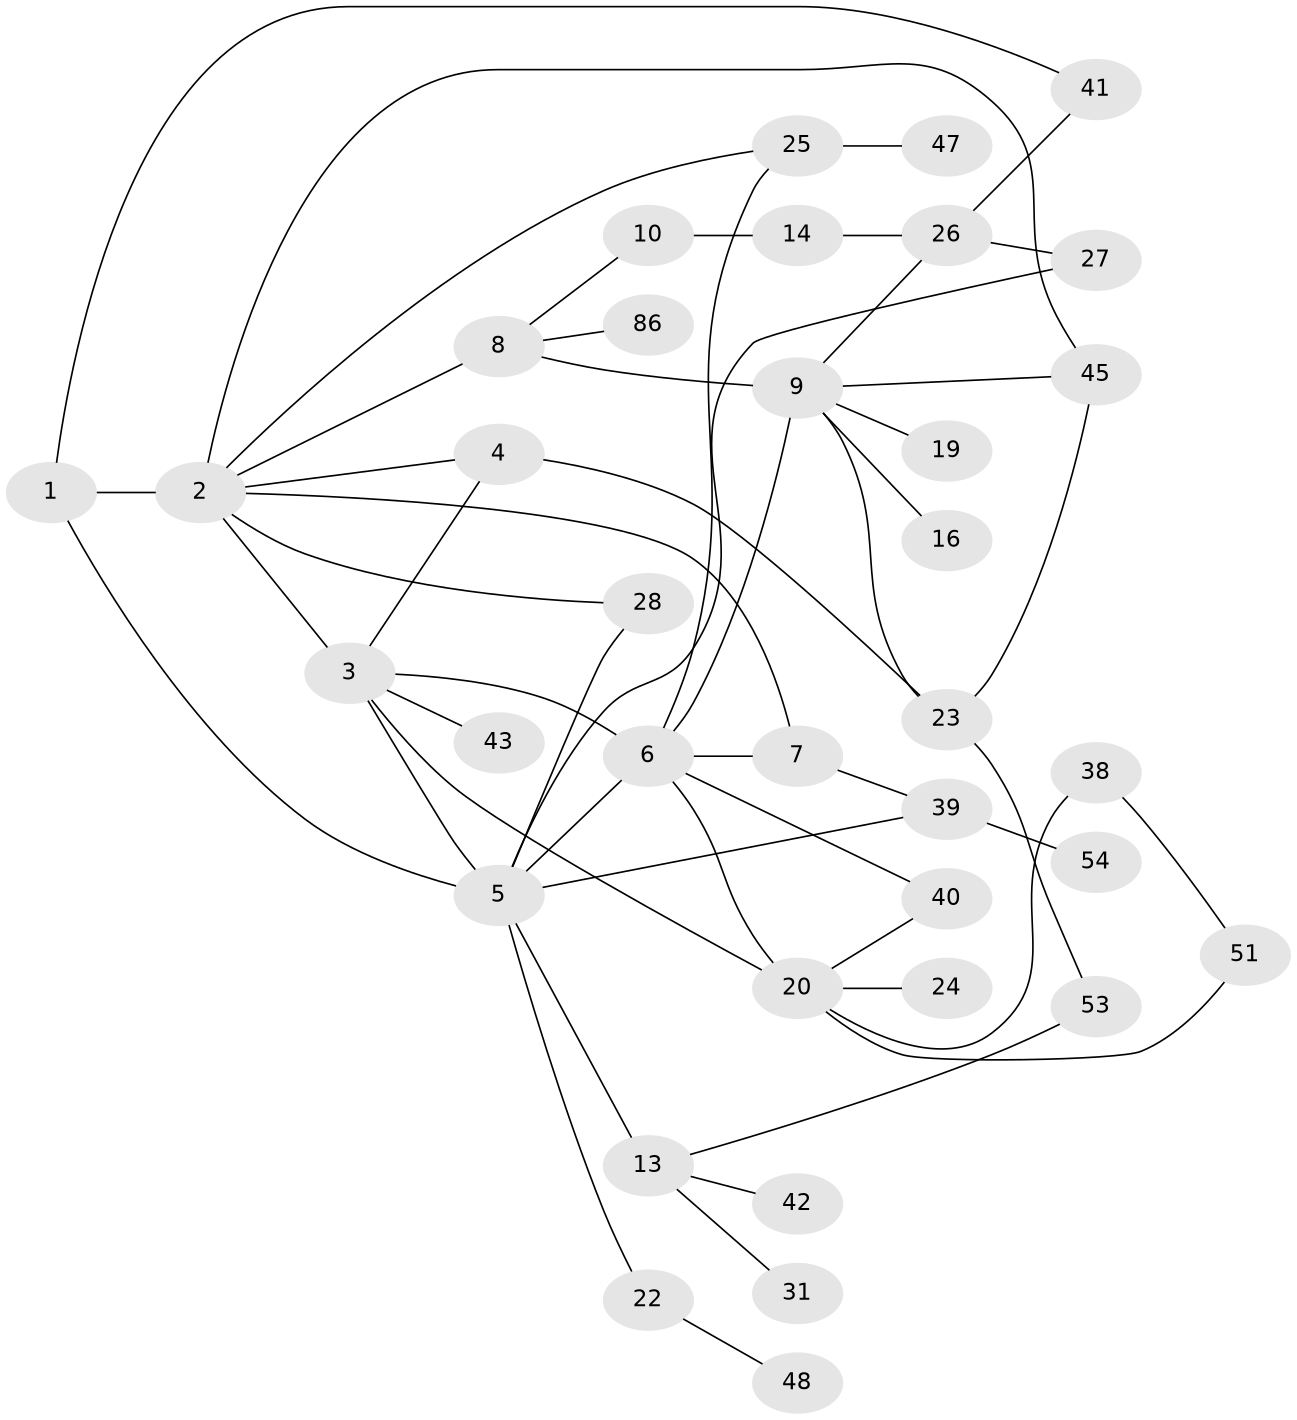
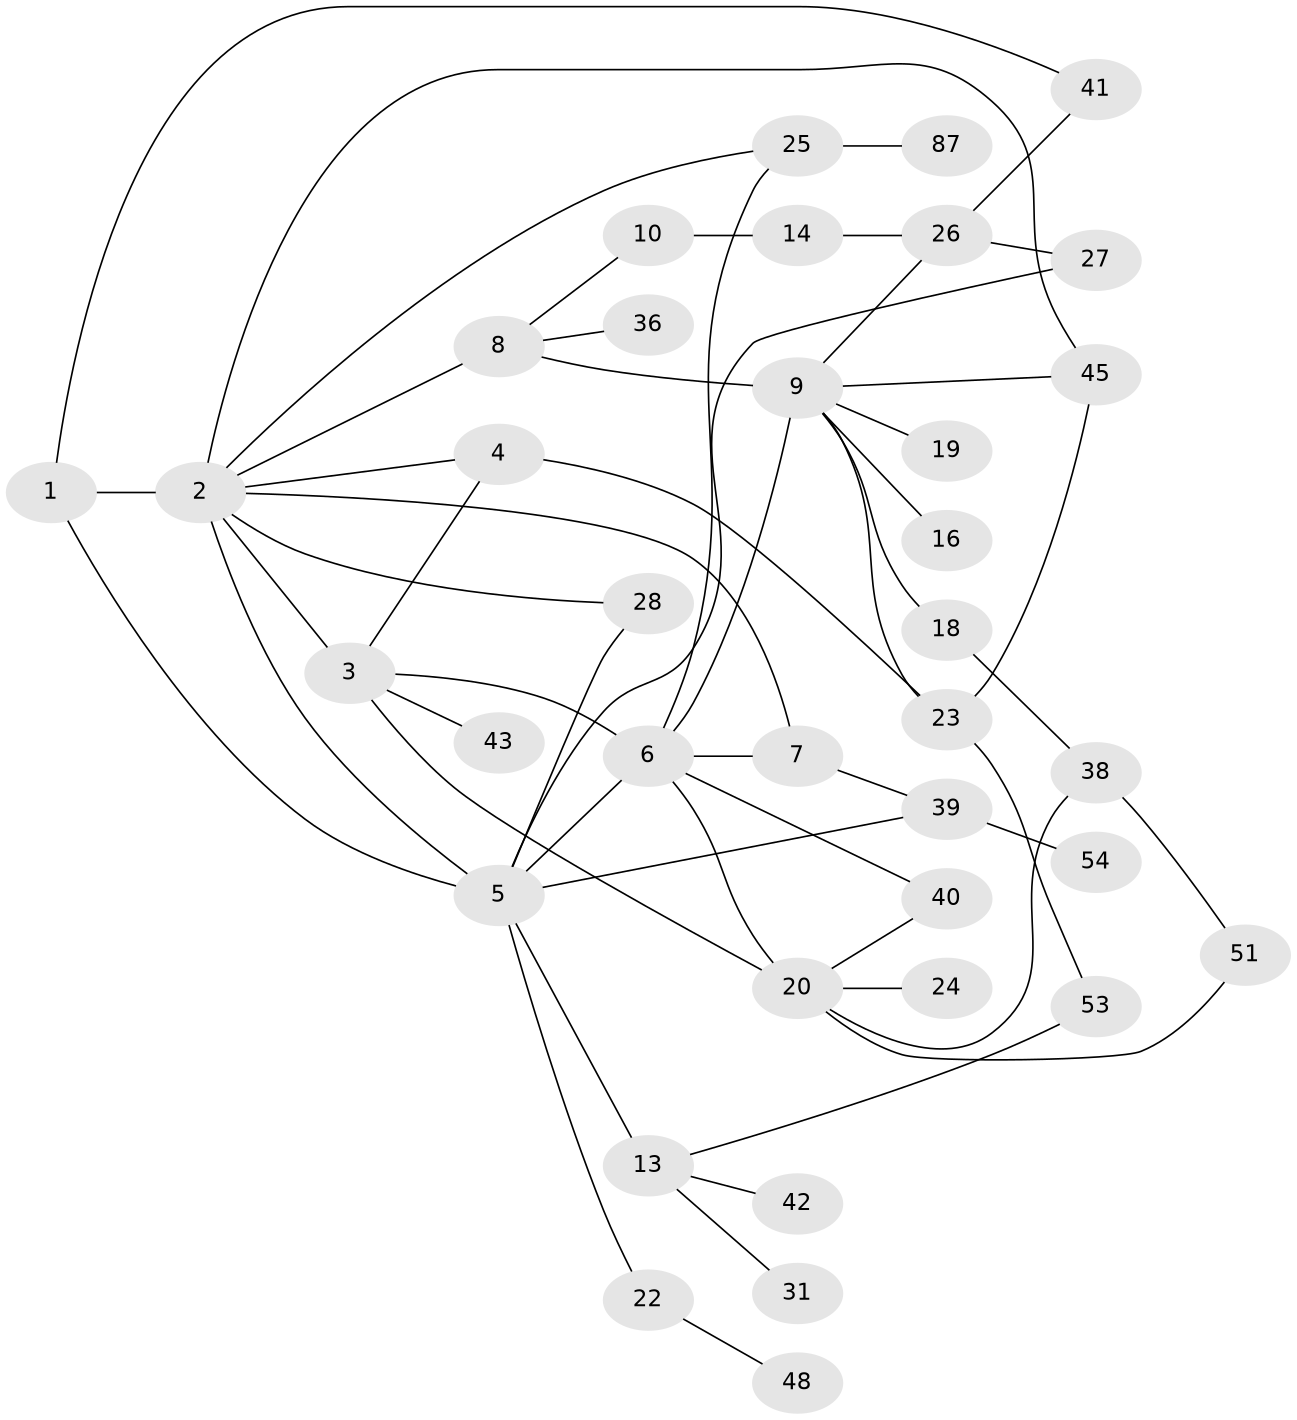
node "47": label "47" -> "87"
node "86": label "86" -> "36"
node "18": added
edge "3" -- "5": now "2" -- "5"
